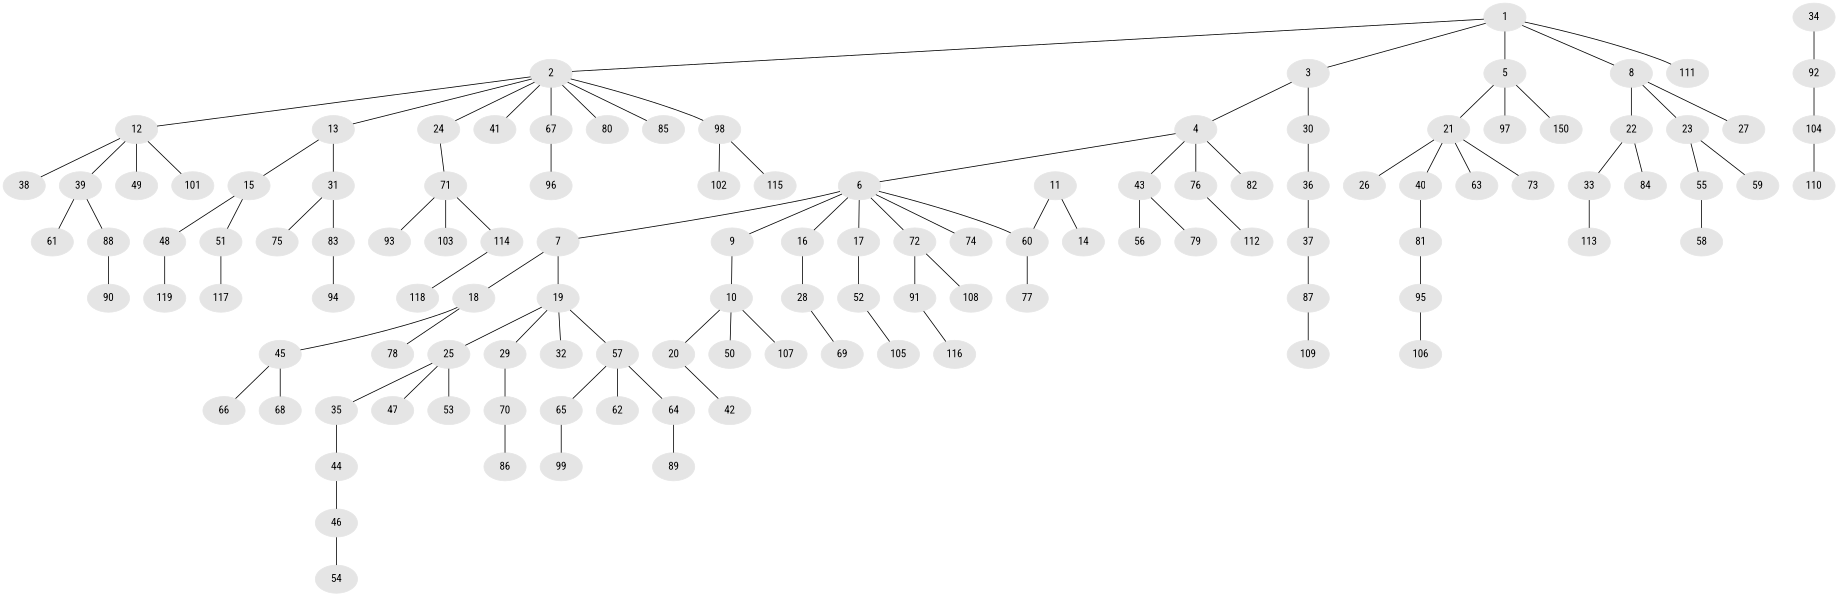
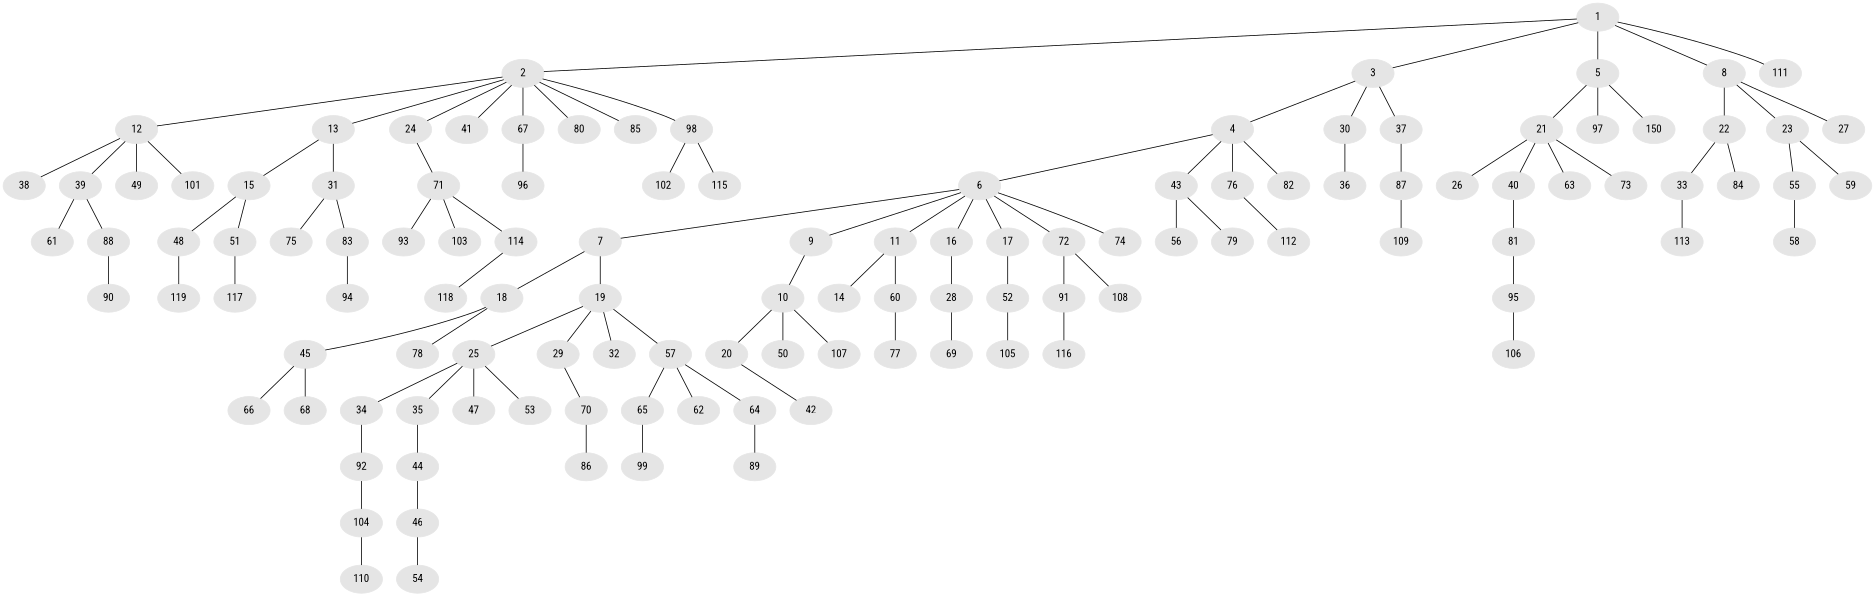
edge "6" -- "60": now "6" -- "11"
edge "36" -- "37": now "3" -- "37"
edge "25" -- "34": added
